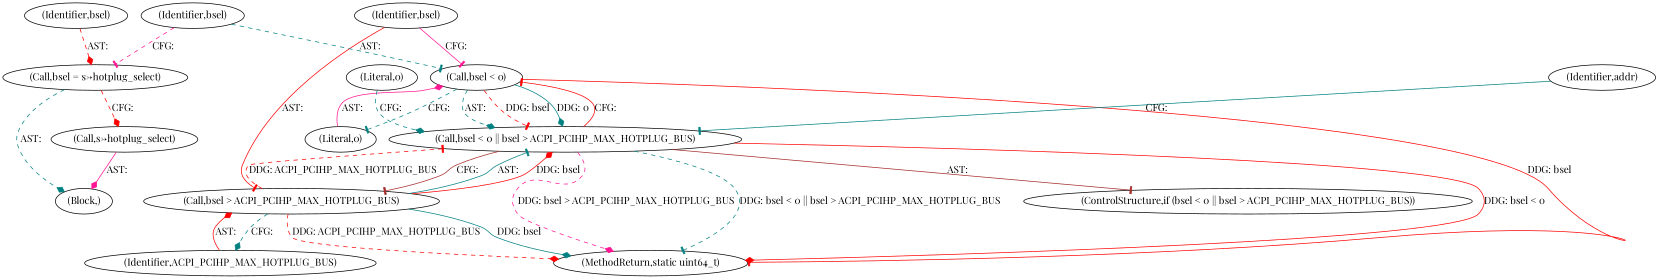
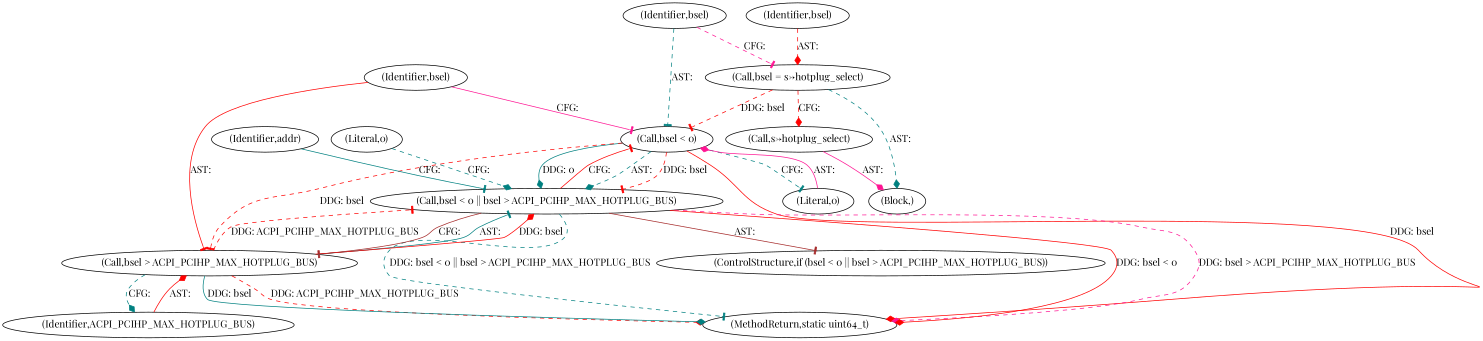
edge "(Call,bsel = s->hotplug_select)" -> "(Call,bsel < 0)": added, label "DDG: bsel"
edge "(Call,bsel < 0)" -> "(Call,bsel > ACPI_PCIHP_MAX_HOTPLUG_BUS)": added, label "DDG: bsel"
edge "(Call,bsel < 0)" -> "(MethodReturn,static uint64_t)": arrowhead tee -> diamond
